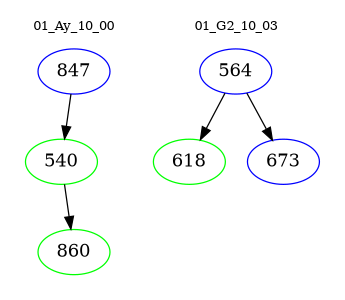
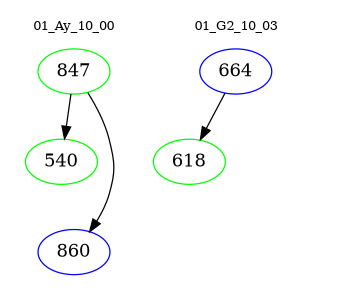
node "847": color blue -> green
node "564": label "564" -> "664"
node "673": removed
edge "540" -> "860": now "847" -> "860"
node "860": color green -> blue
